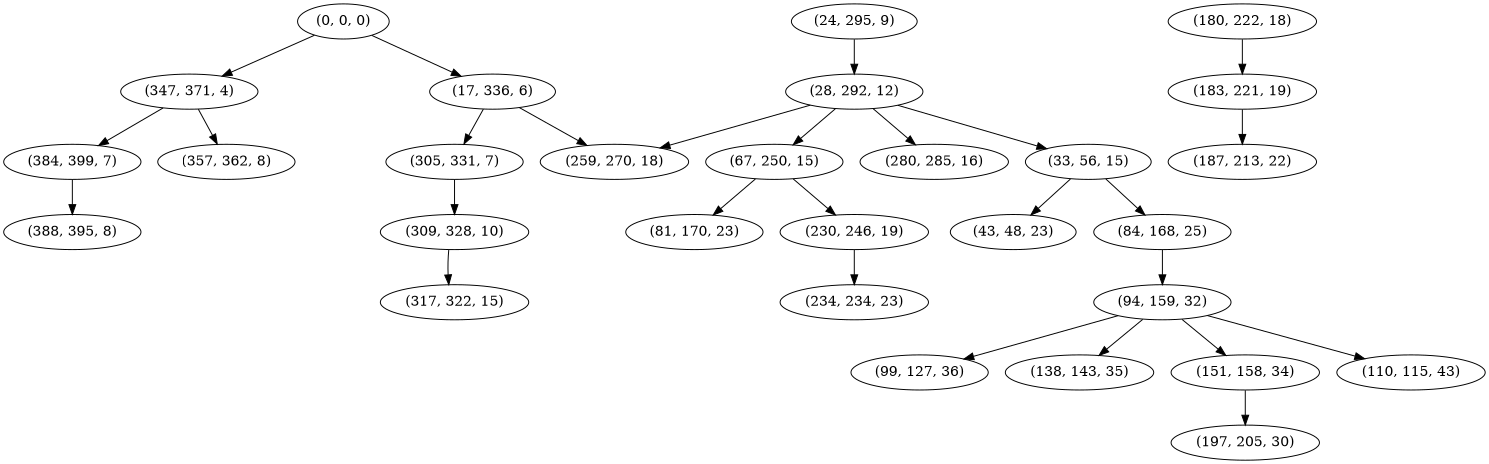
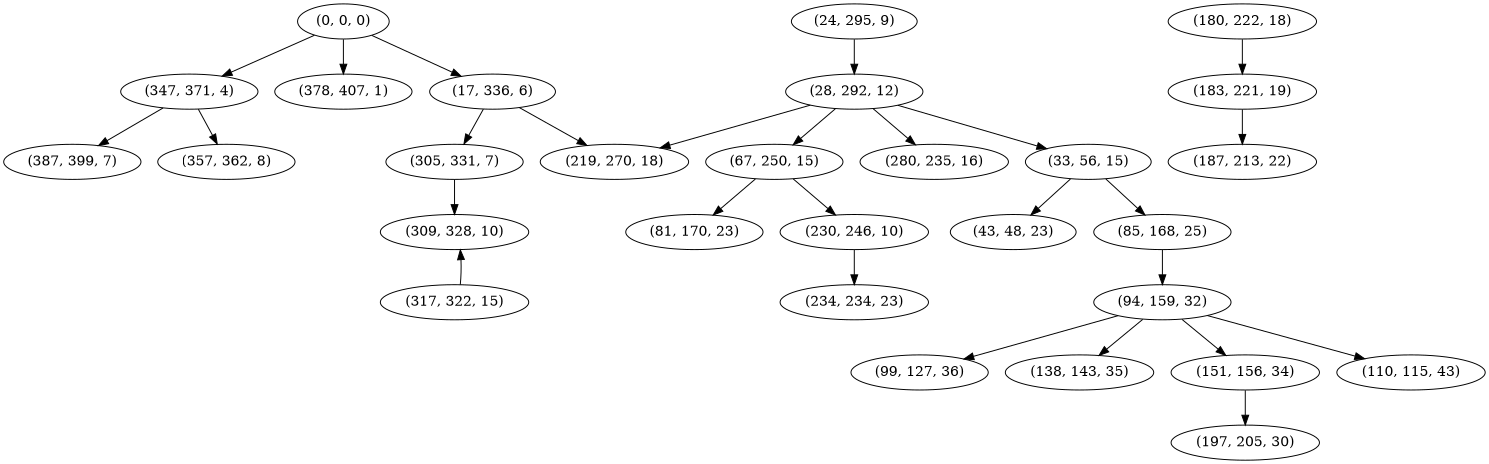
node "(378, 407, 1)": added
node "(384, 399, 7)": label "(384, 399, 7)" -> "(387, 399, 7)"
node "(259, 270, 18)": label "(259, 270, 18)" -> "(219, 270, 18)"
node "(280, 285, 16)": label "(280, 285, 16)" -> "(280, 235, 16)"
node "(388, 395, 8)": removed
node "(230, 246, 19)": label "(230, 246, 19)" -> "(230, 246, 10)"
node "(84, 168, 25)": label "(84, 168, 25)" -> "(85, 168, 25)"
edge "(309, 328, 10)" -> "(317, 322, 15)": reversed
node "(151, 158, 34)": label "(151, 158, 34)" -> "(151, 156, 34)"
